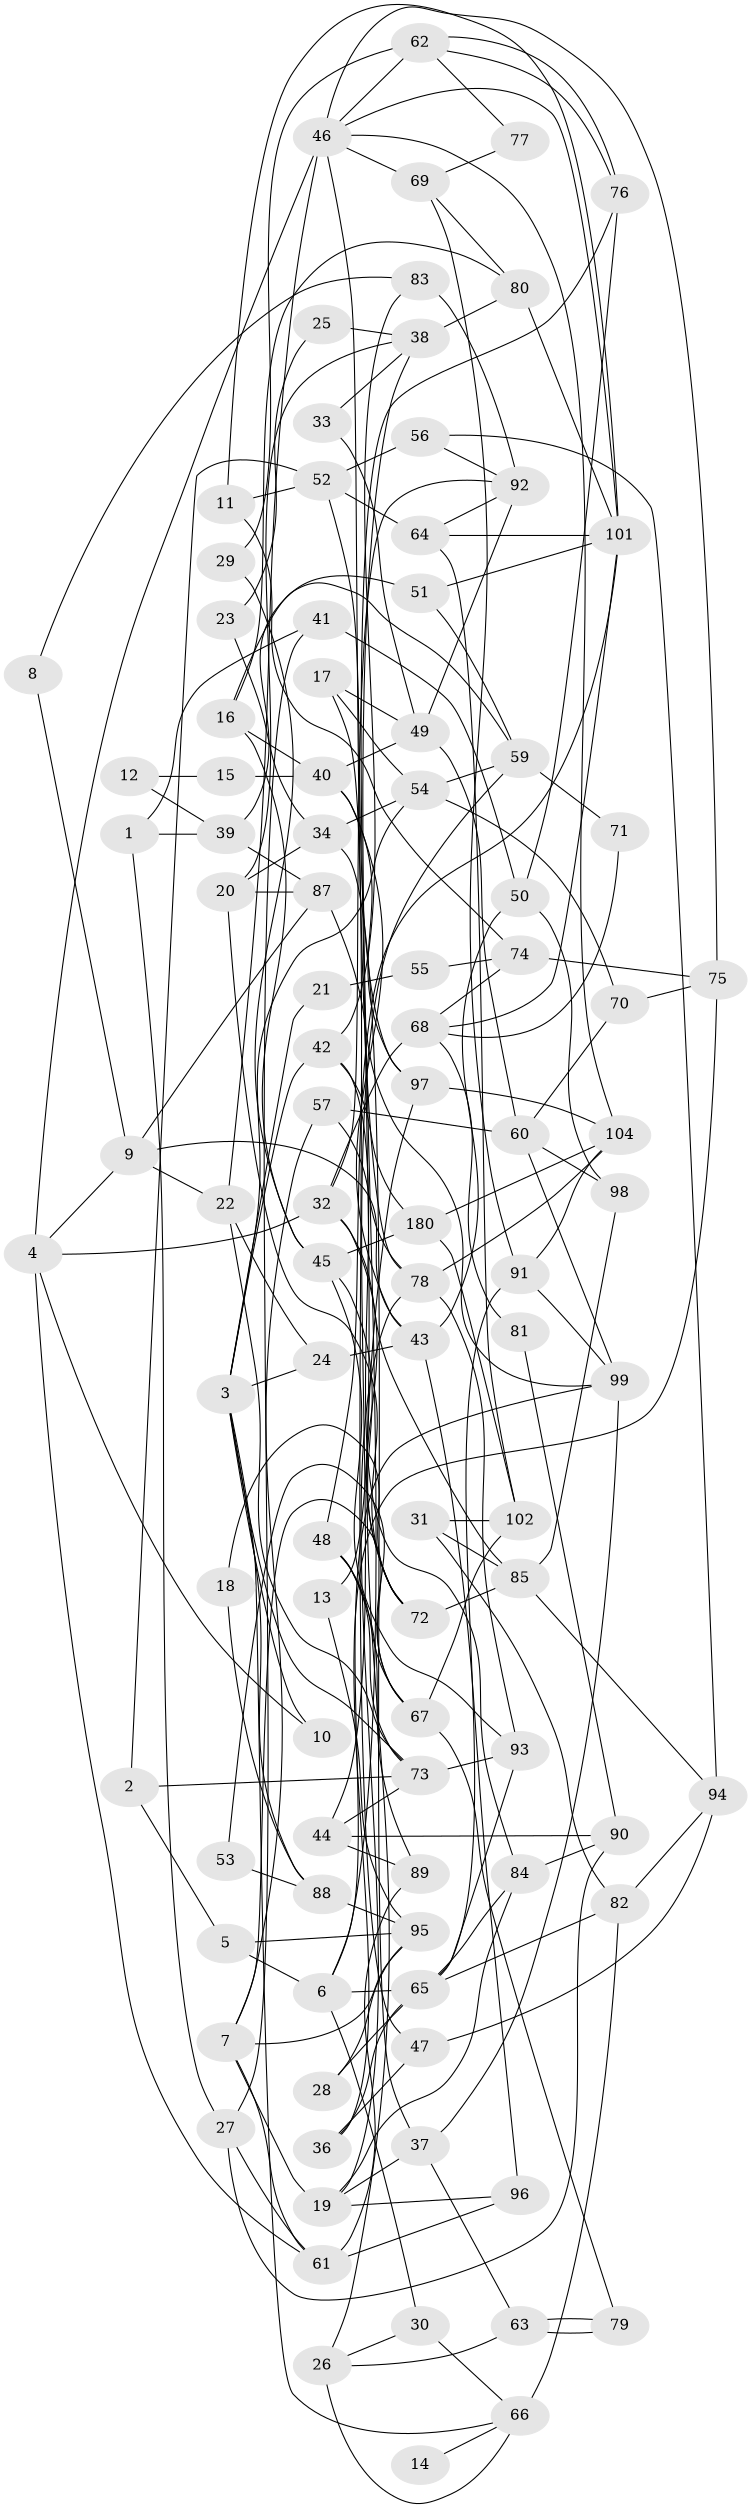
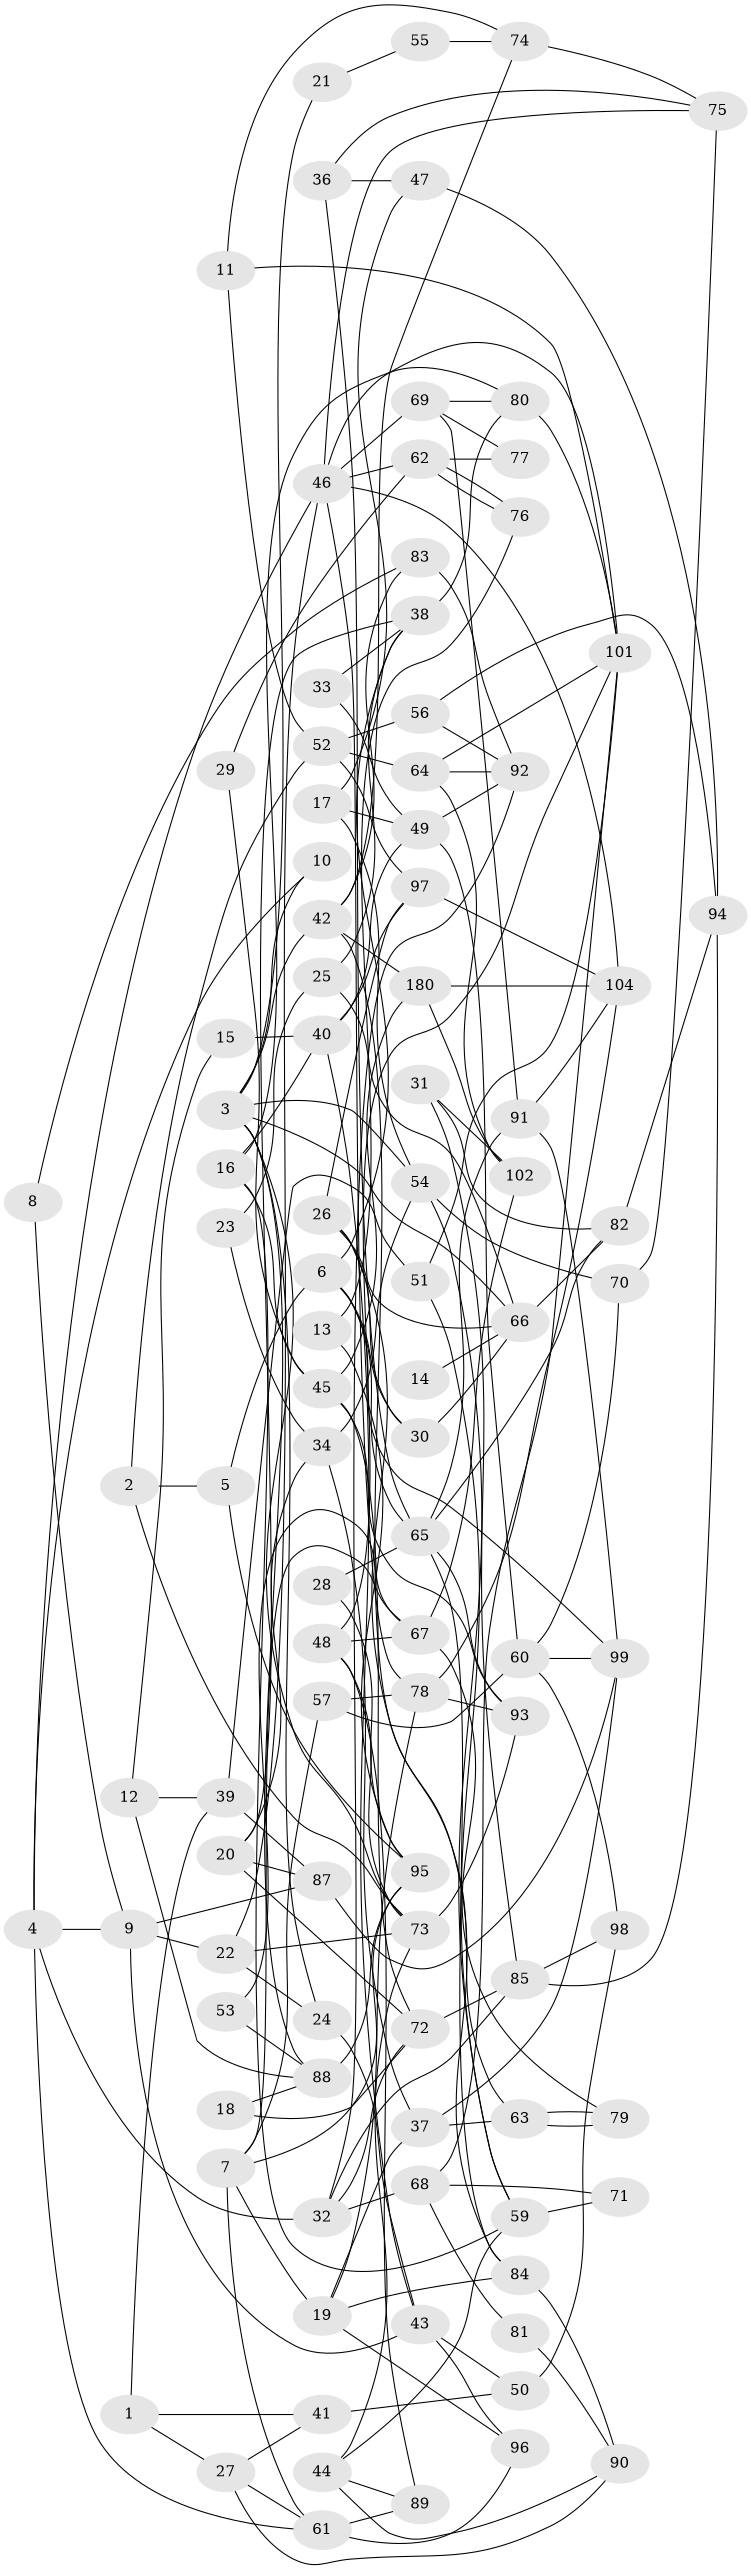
edge "76" -- "50": removed
edge "74" -- "68": now "74" -- "42"
edge "25" -- "66": added
edge "12" -- "88": added
